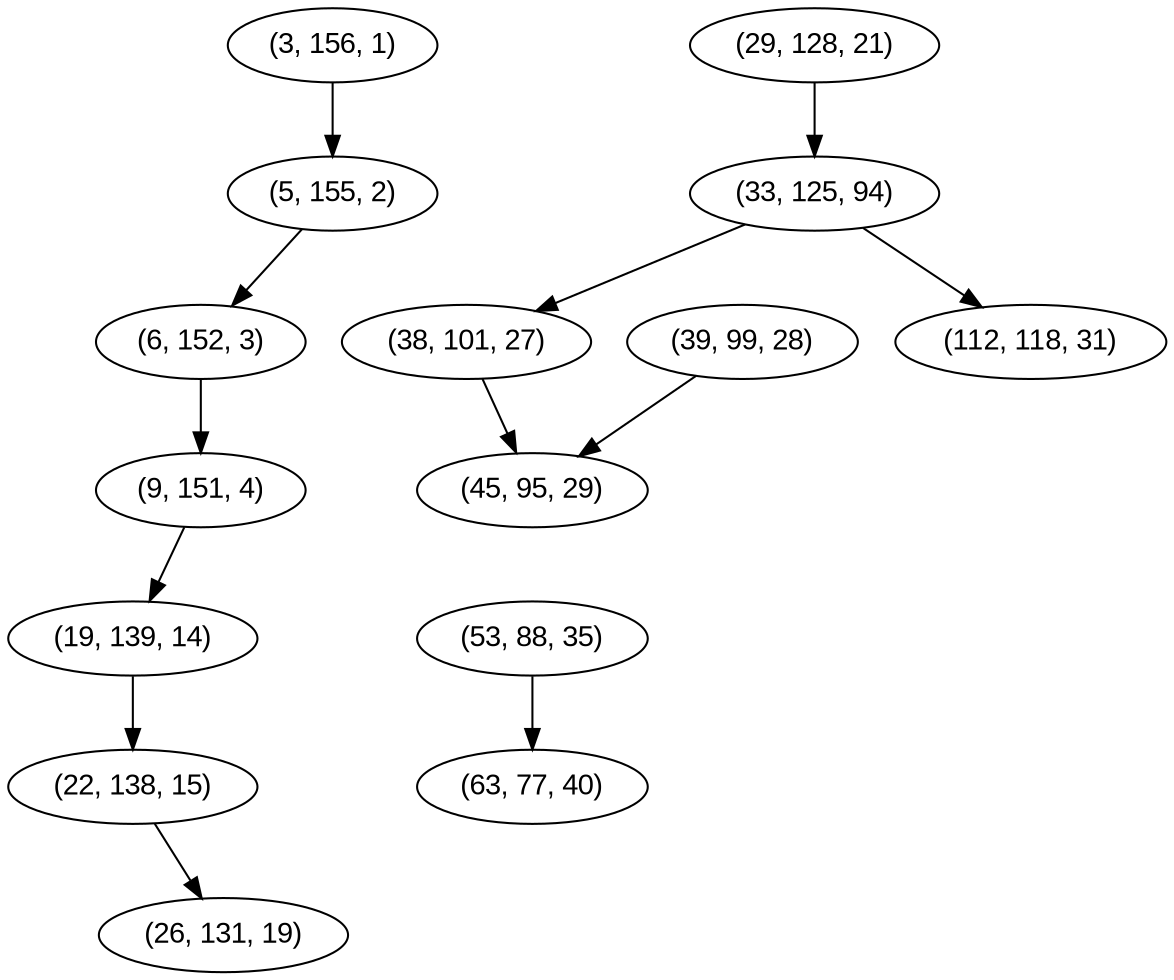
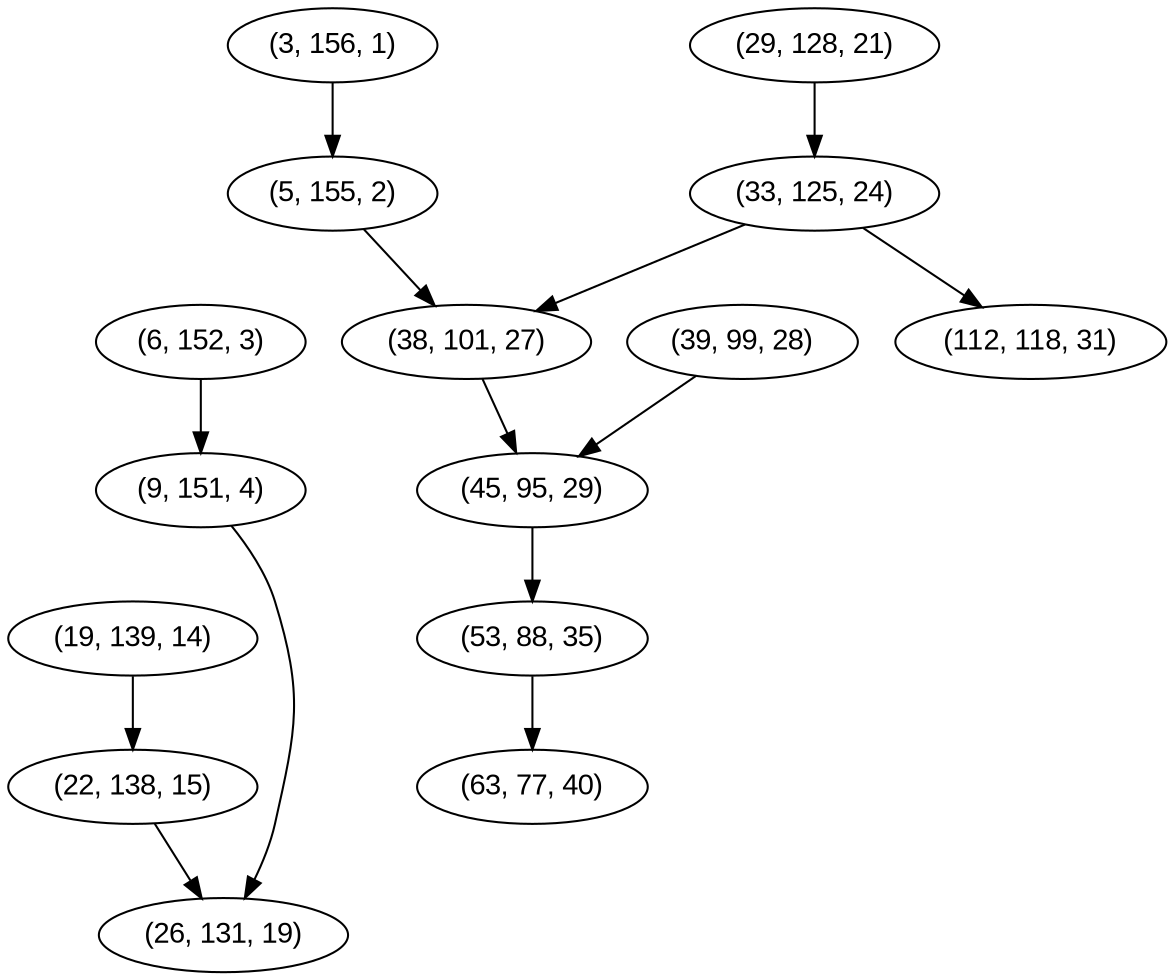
node "(33, 125, 94)": label "(33, 125, 94)" -> "(33, 125, 24)"
edge "(5, 155, 2)" -> "(6, 152, 3)": now "(5, 155, 2)" -> "(38, 101, 27)"
edge "(45, 95, 29)" -> "(53, 88, 35)": added
edge "(9, 151, 4)" -> "(19, 139, 14)": now "(9, 151, 4)" -> "(26, 131, 19)"
